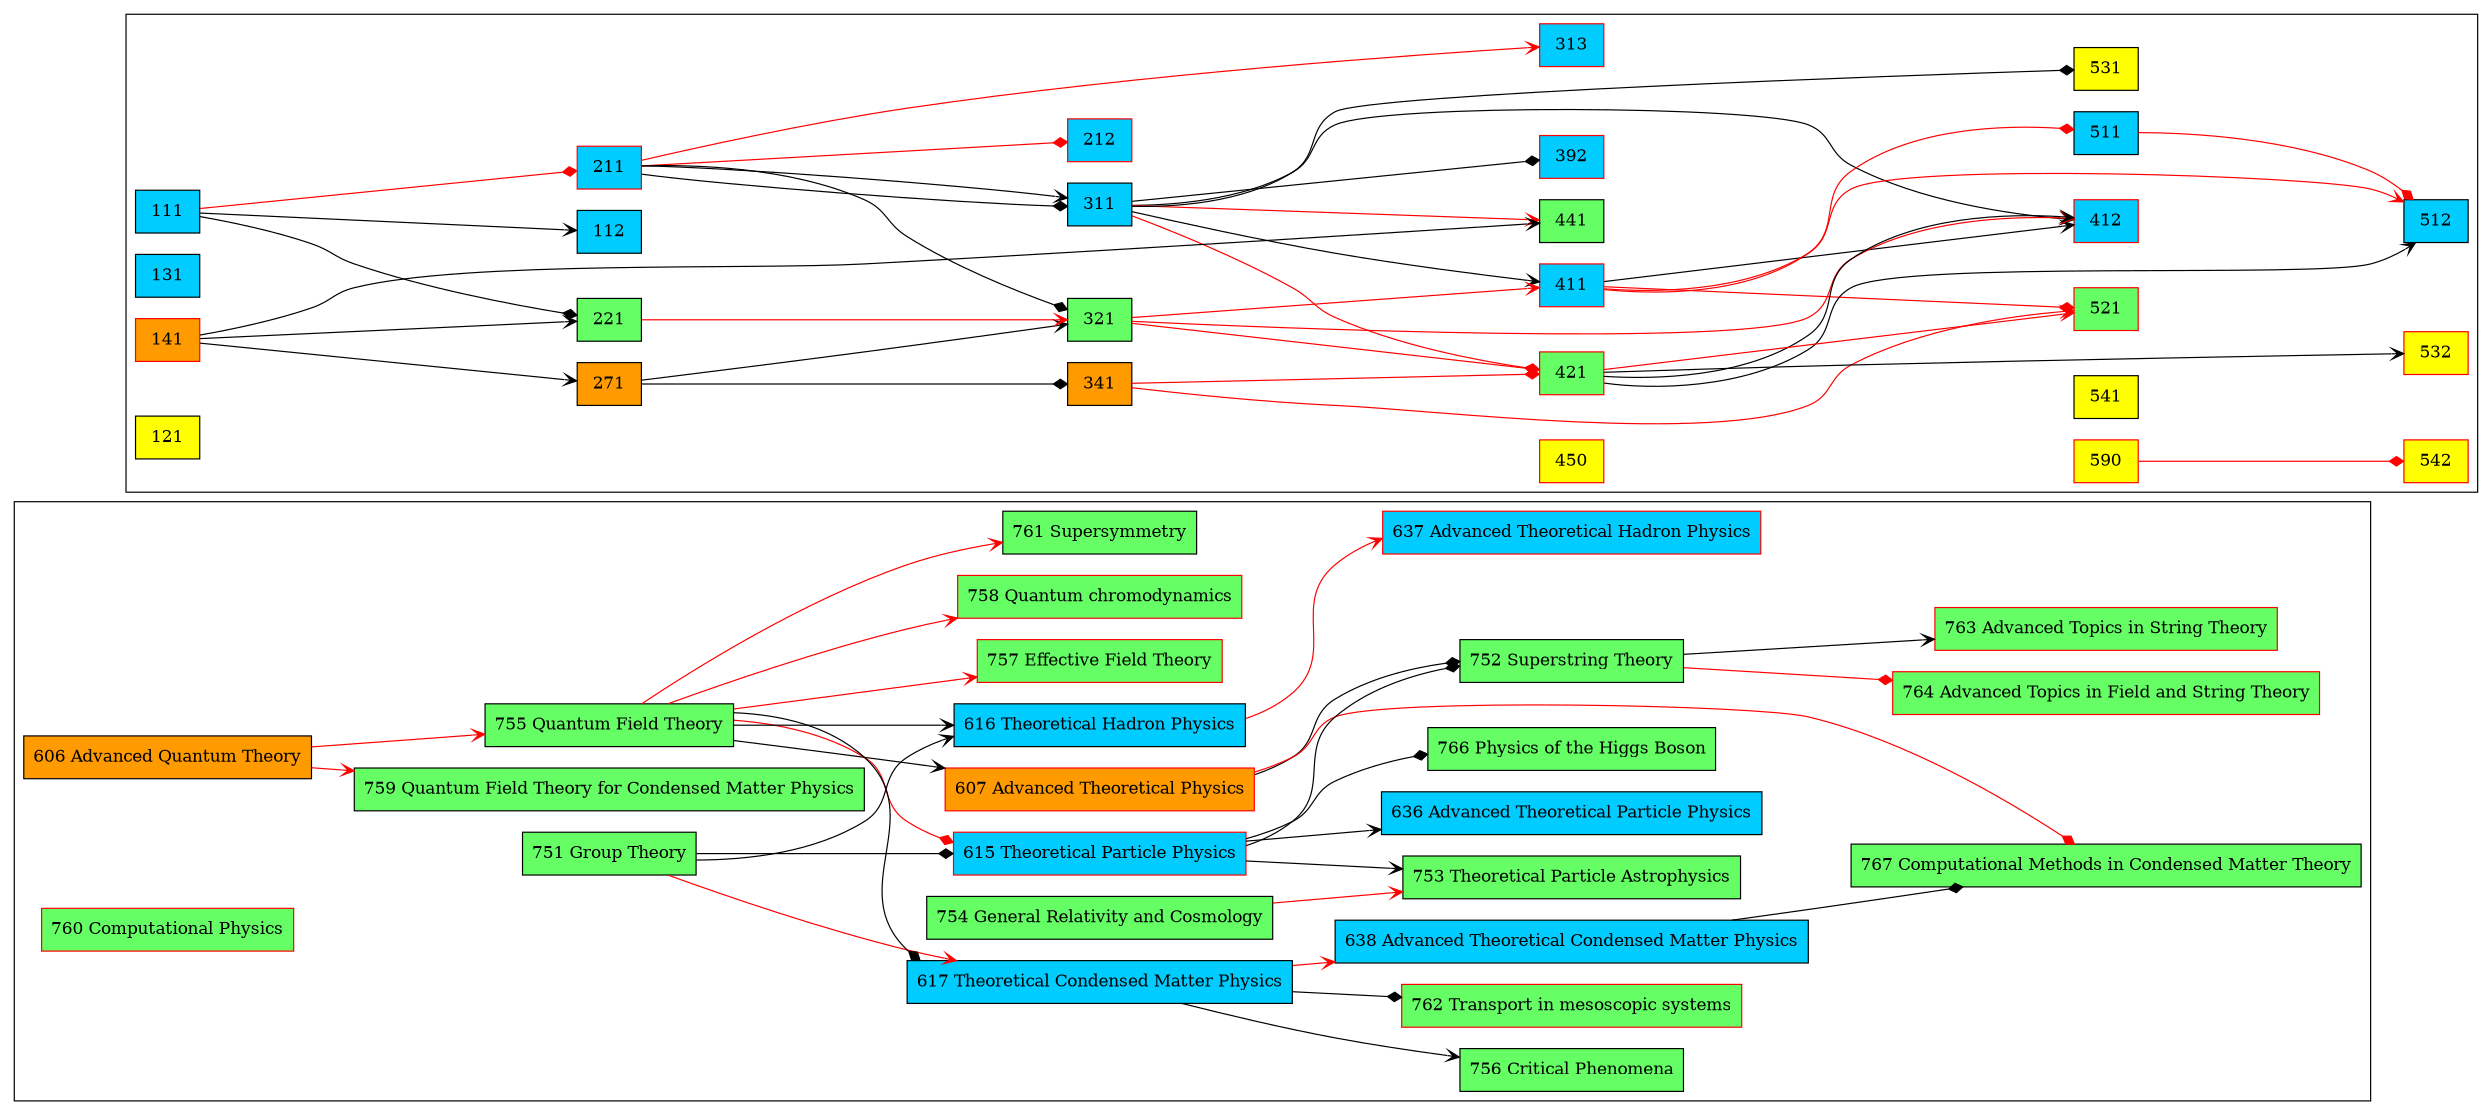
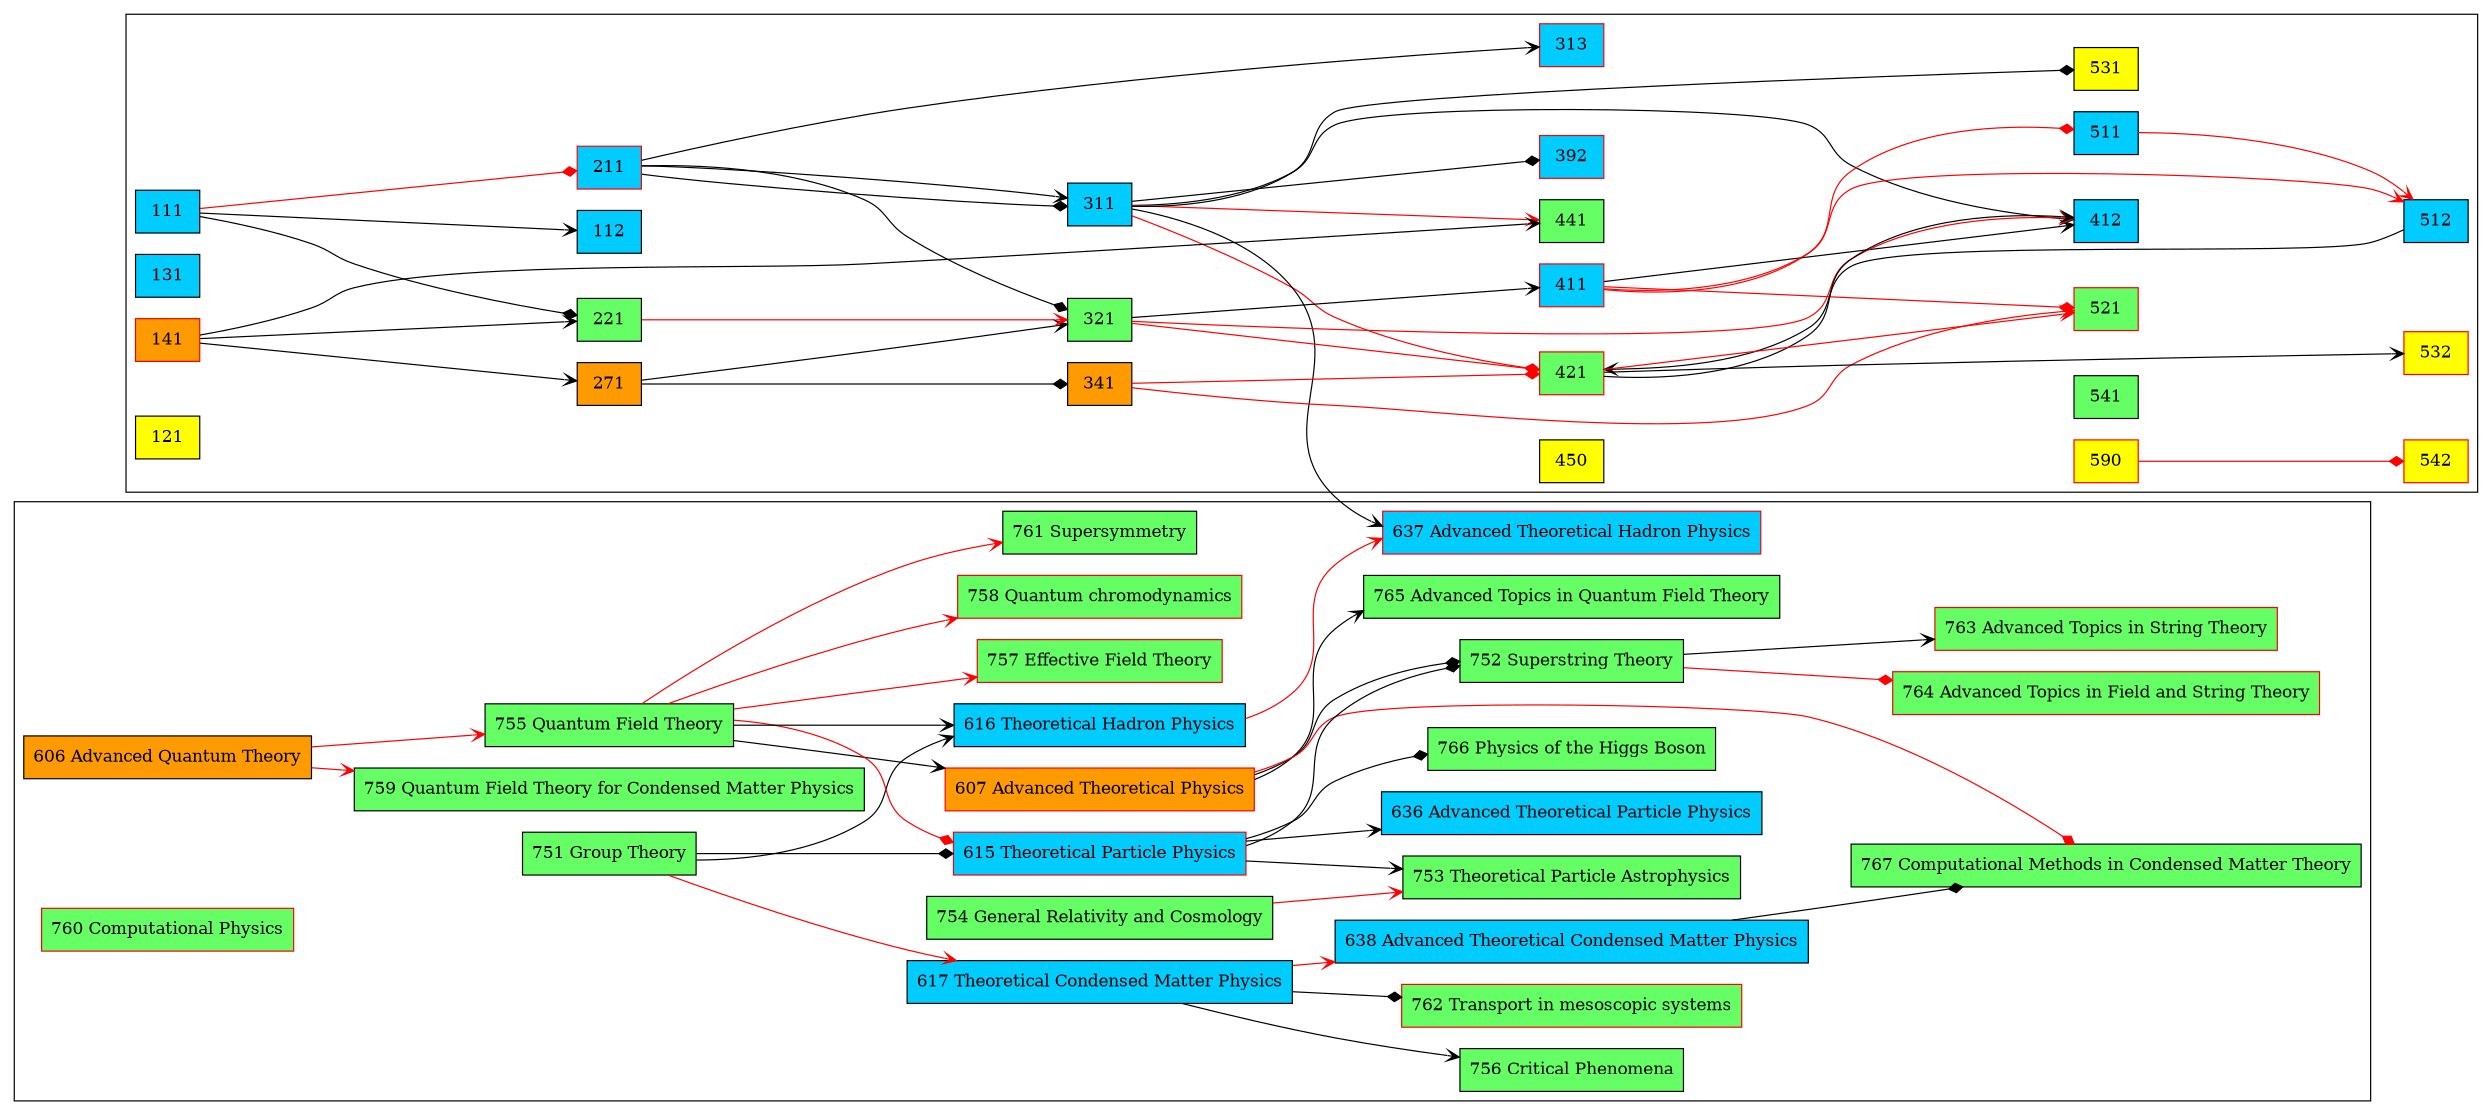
edge "211" -> "313": color red -> black
node "212": removed
edge "511" -> "512": arrowhead diamond -> vee
node "412": color red -> black
edge "311" -> "411": now "311" -> "637 Advanced Theoretical Hadron Physics"
edge "421" -> "512": reversed
edge "321" -> "411": color red -> black
node "541": fillcolor #ffff00 -> #65ff65
node "450": color red -> black
node "765 Advanced Topics in Quantum Field Theory": added
edge "755 Quantum Field Theory" -> "617 Theoretical Condensed Matter Physics": removed
